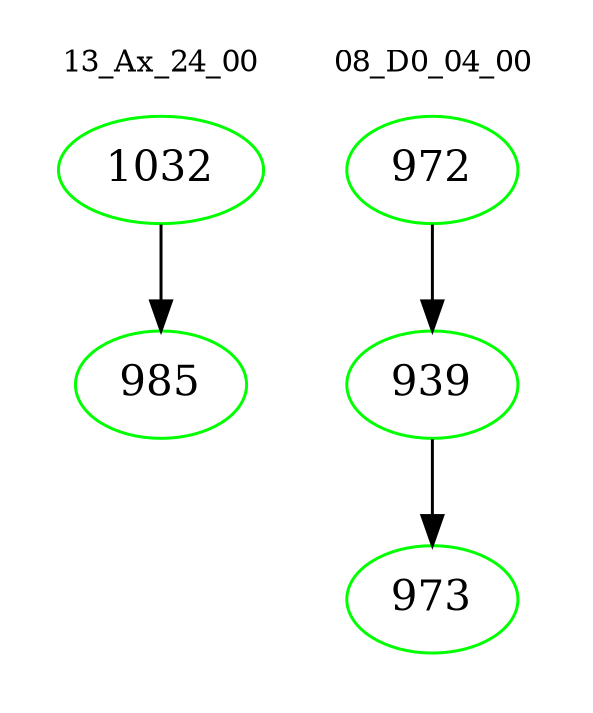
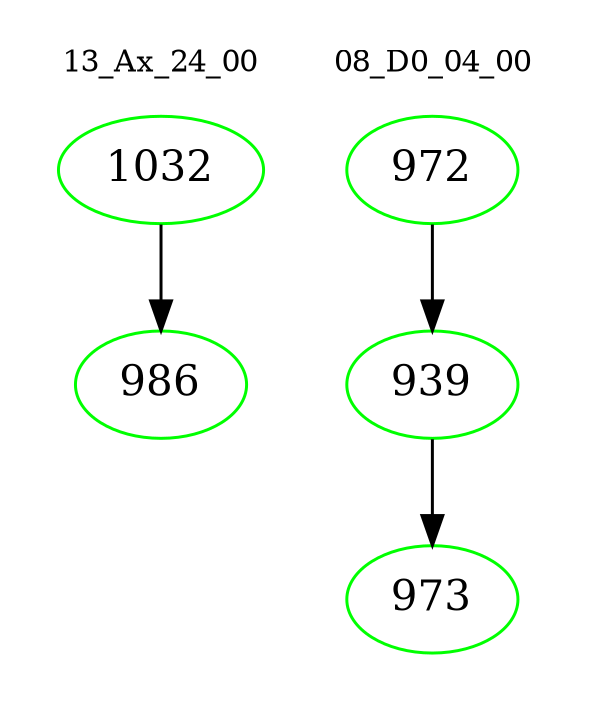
node "985": label "985" -> "986"
